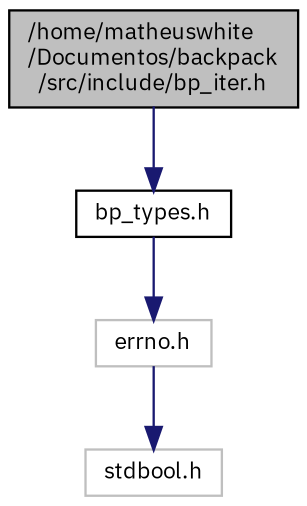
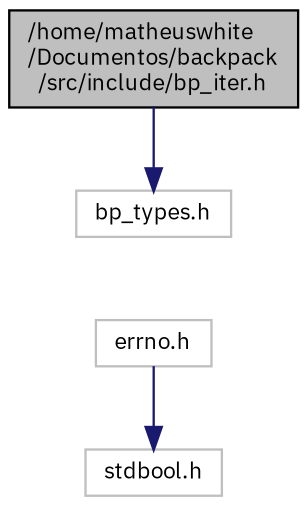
node "bp_types.h": color black -> grey75
edge "bp_types.h" -> "errno.h": removed
